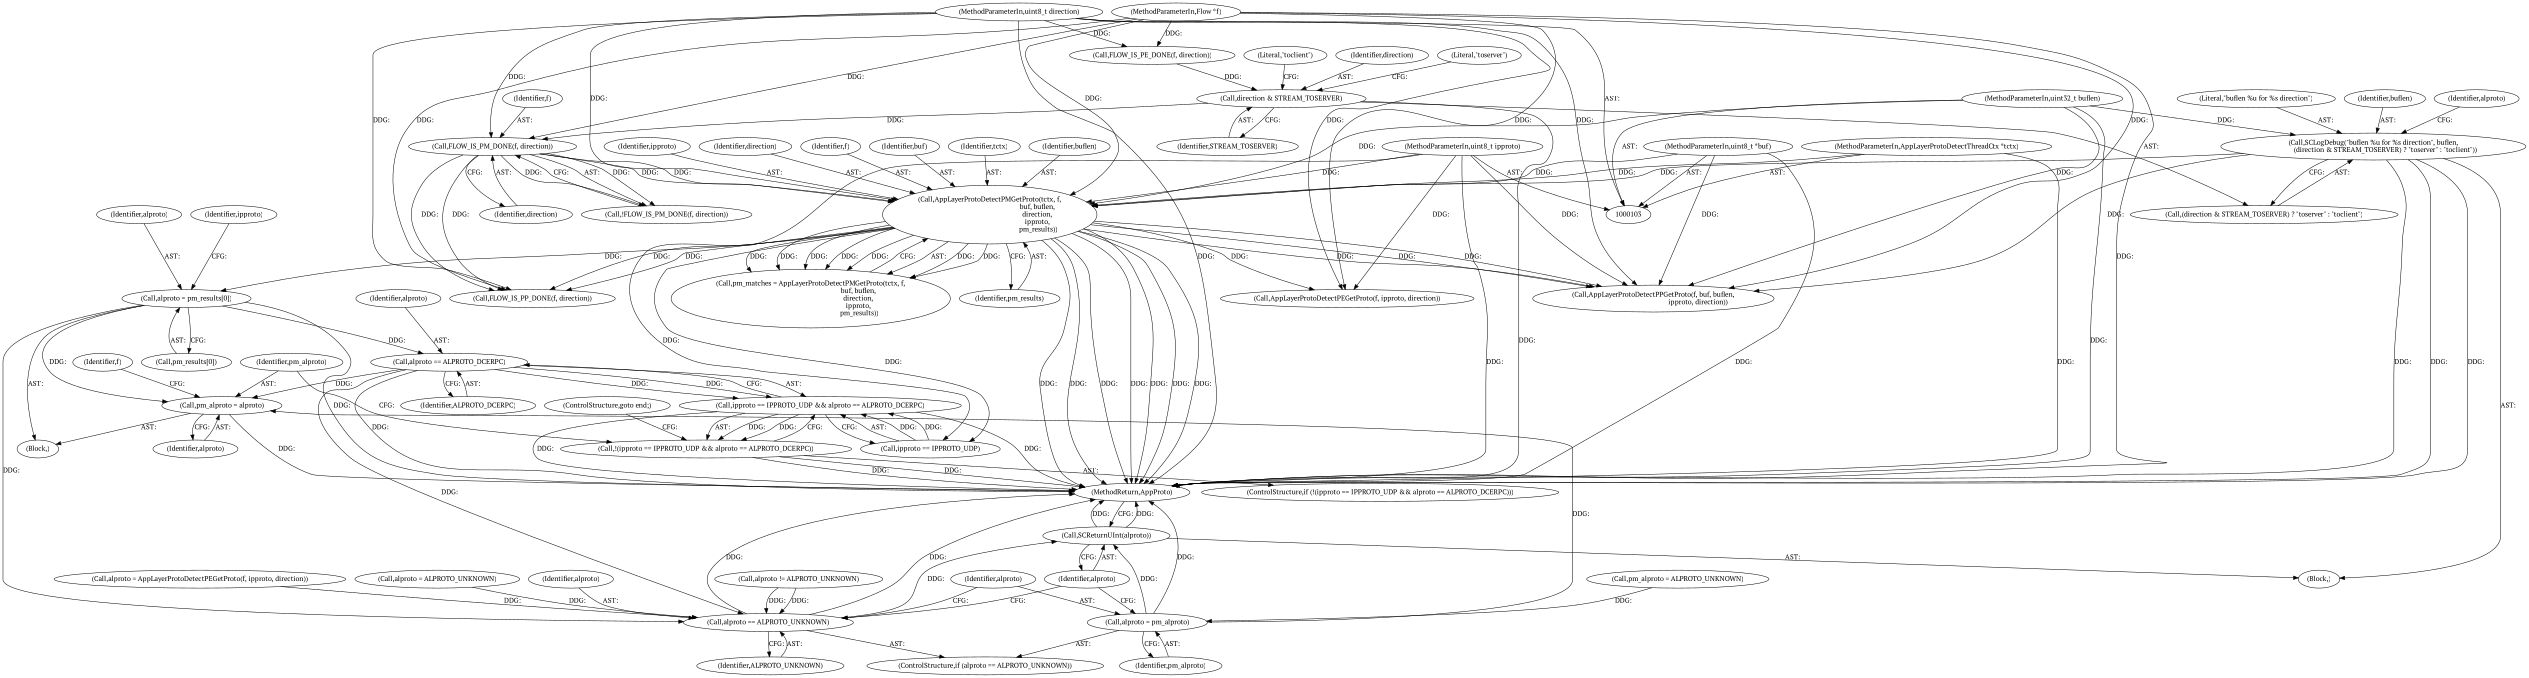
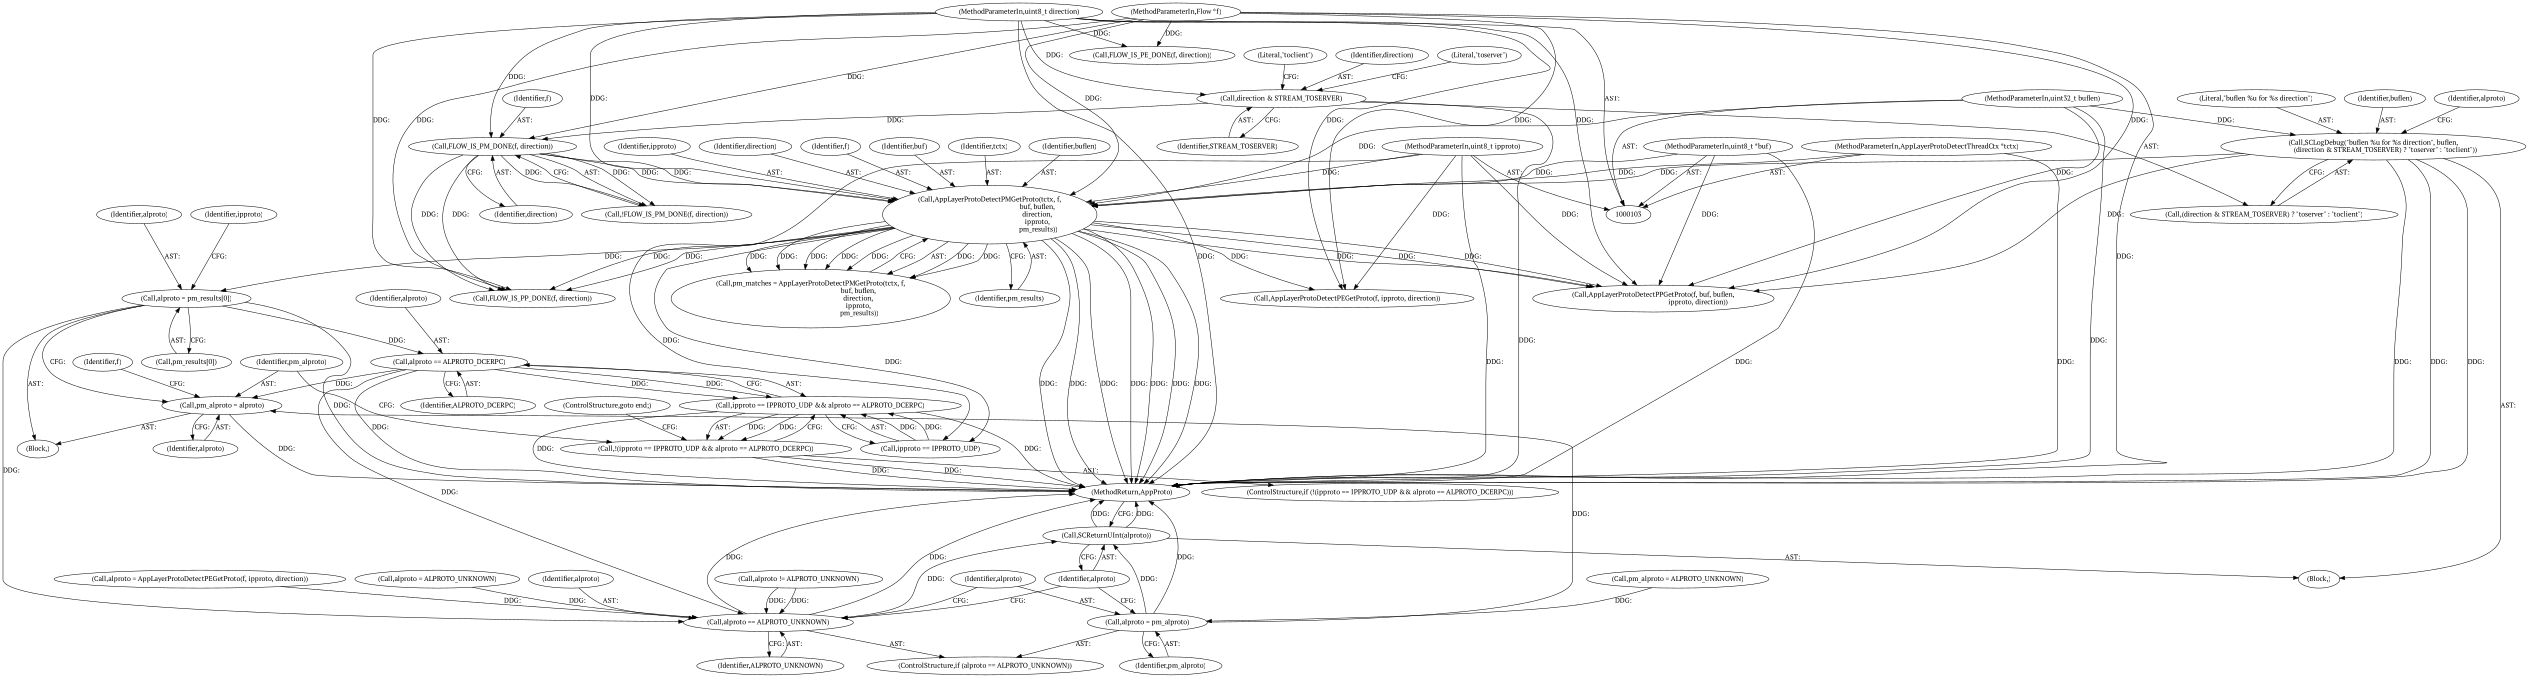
edge "(Call,FLOW_IS_PE_DONE(f, direction))" -> "(Call,direction & STREAM_TOSERVER)": now "(MethodParameterIn,uint8_t direction)" -> "(Call,direction & STREAM_TOSERVER)"
edge "(Call,alproto = pm_results[0])" -> "(Call,pm_alproto = alproto)": label "DDG: " -> "CFG: "
